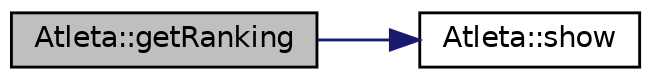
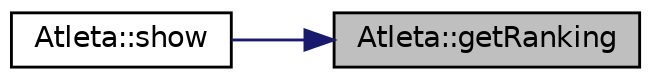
edge "Atleta::getRanking" -> "Atleta::show": reversed
